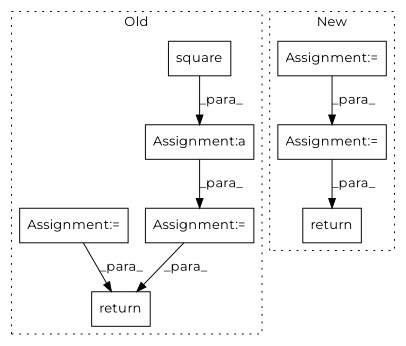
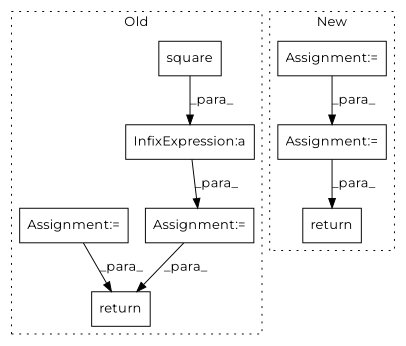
node "Assignment:a": label "Assignment:a" -> "InfixExpression:a"
